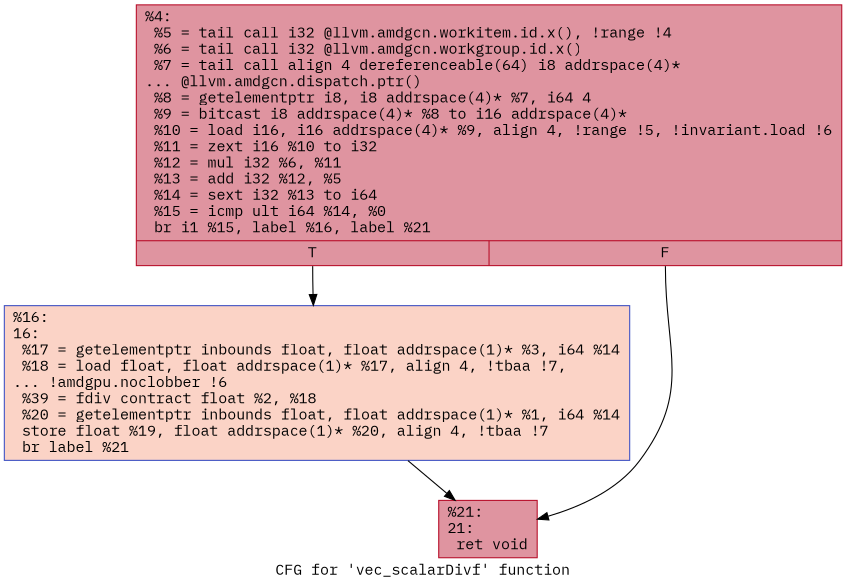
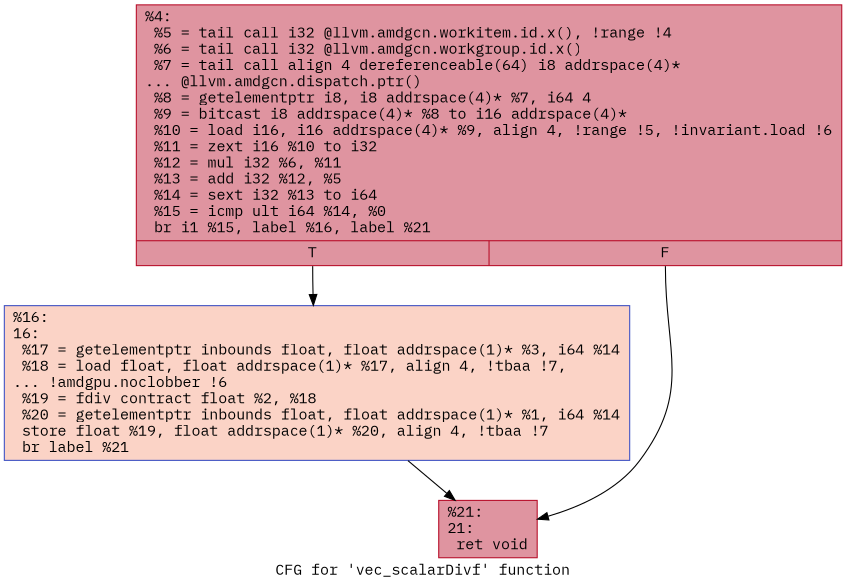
node "%16:": text "%39 = fdiv contract float %2, %18" -> "%19 = fdiv contract float %2, %18"
